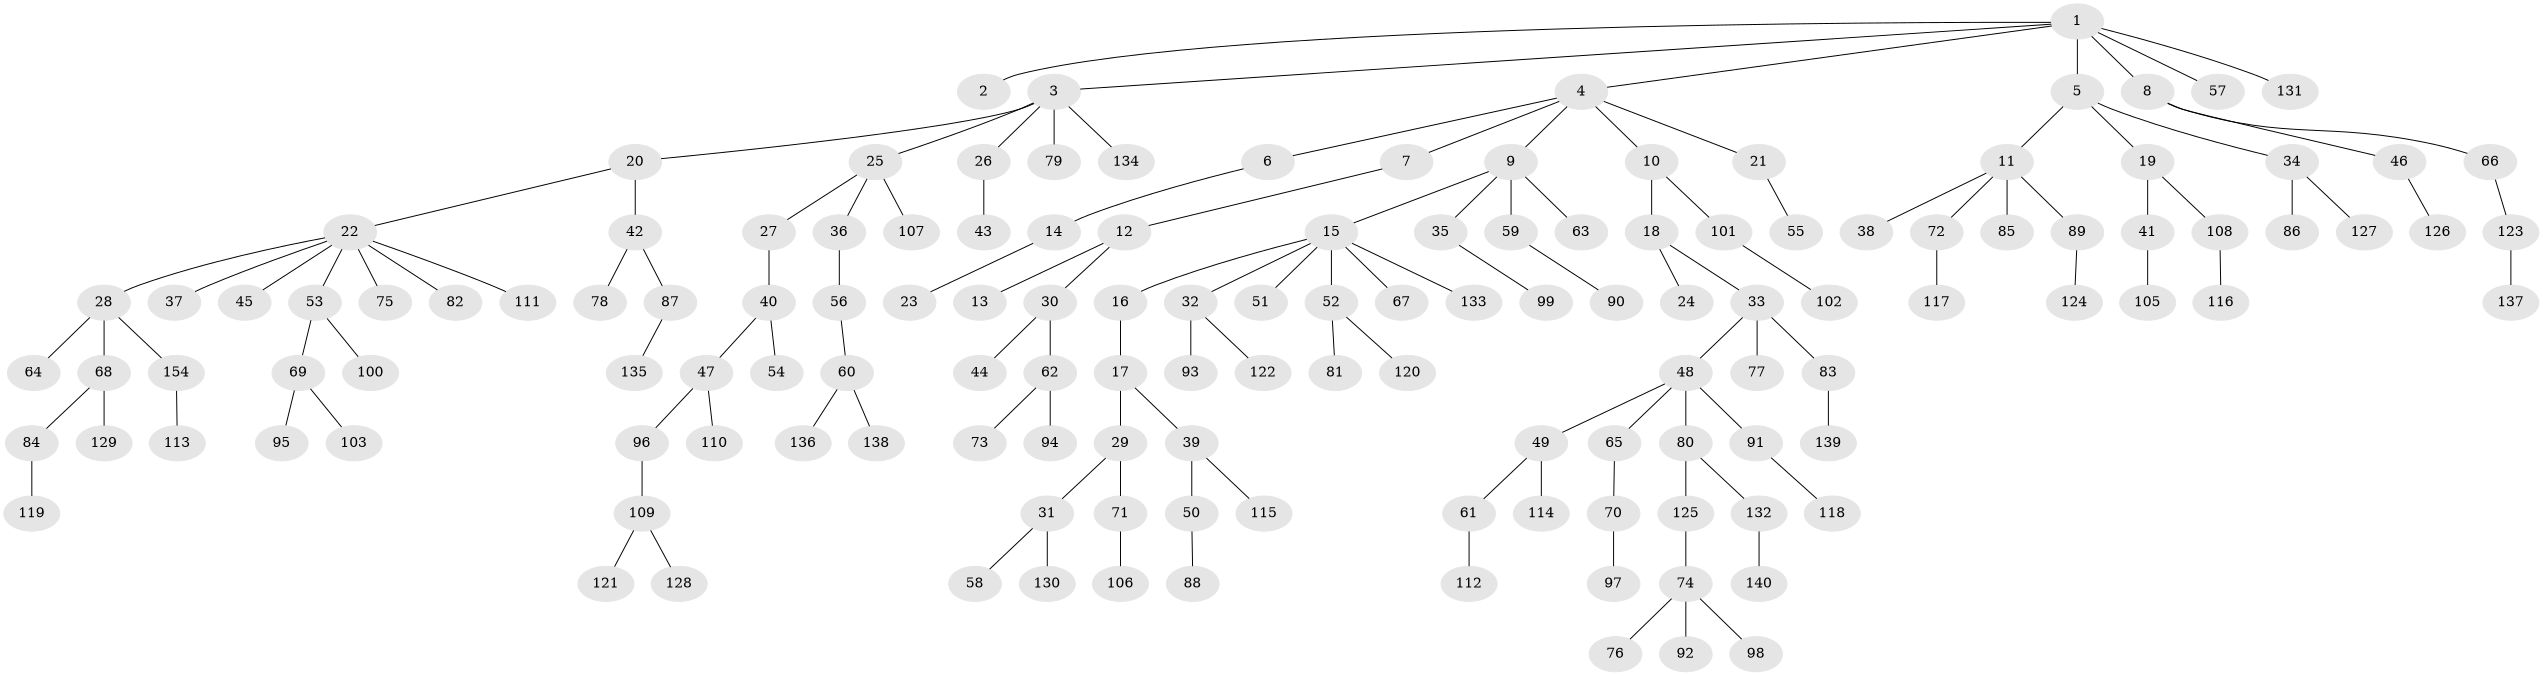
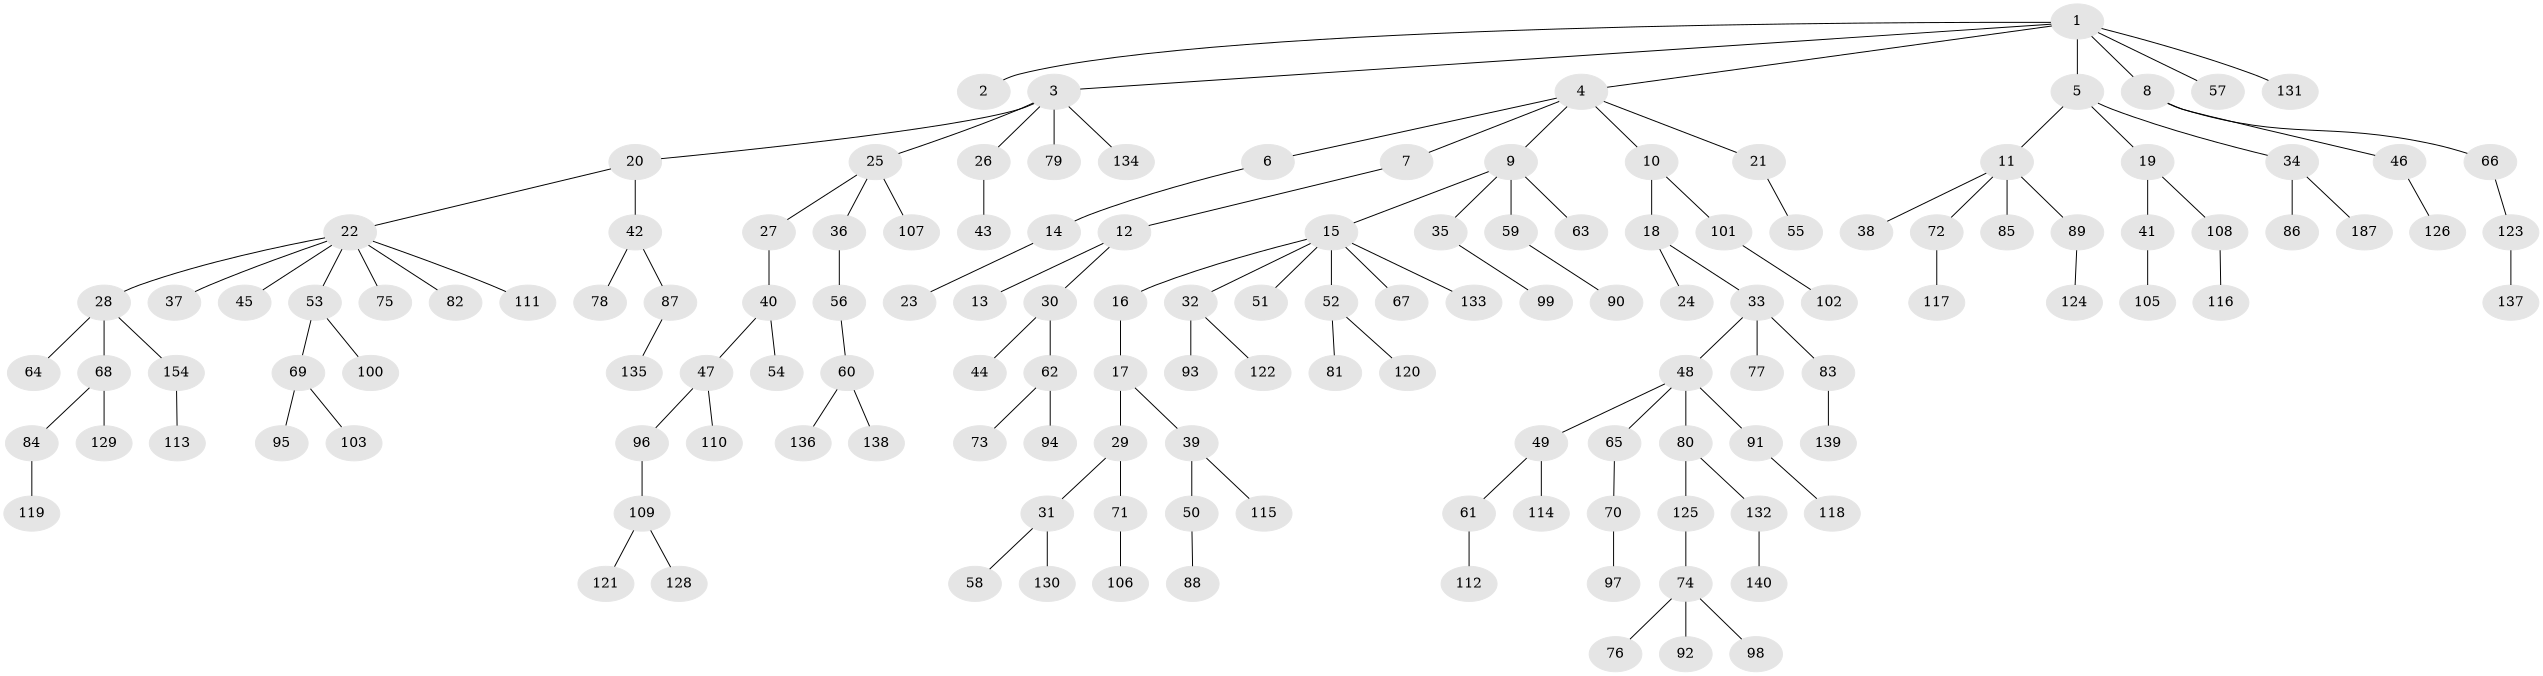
node "127": label "127" -> "187"
